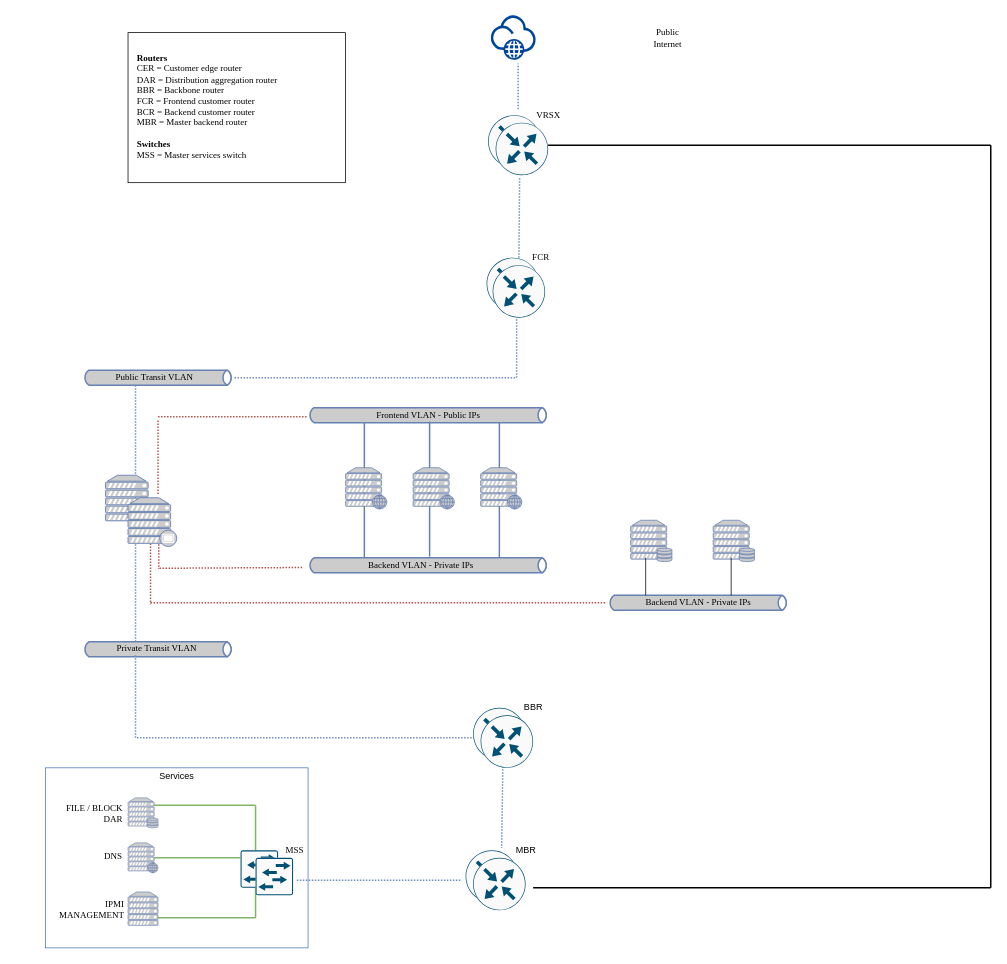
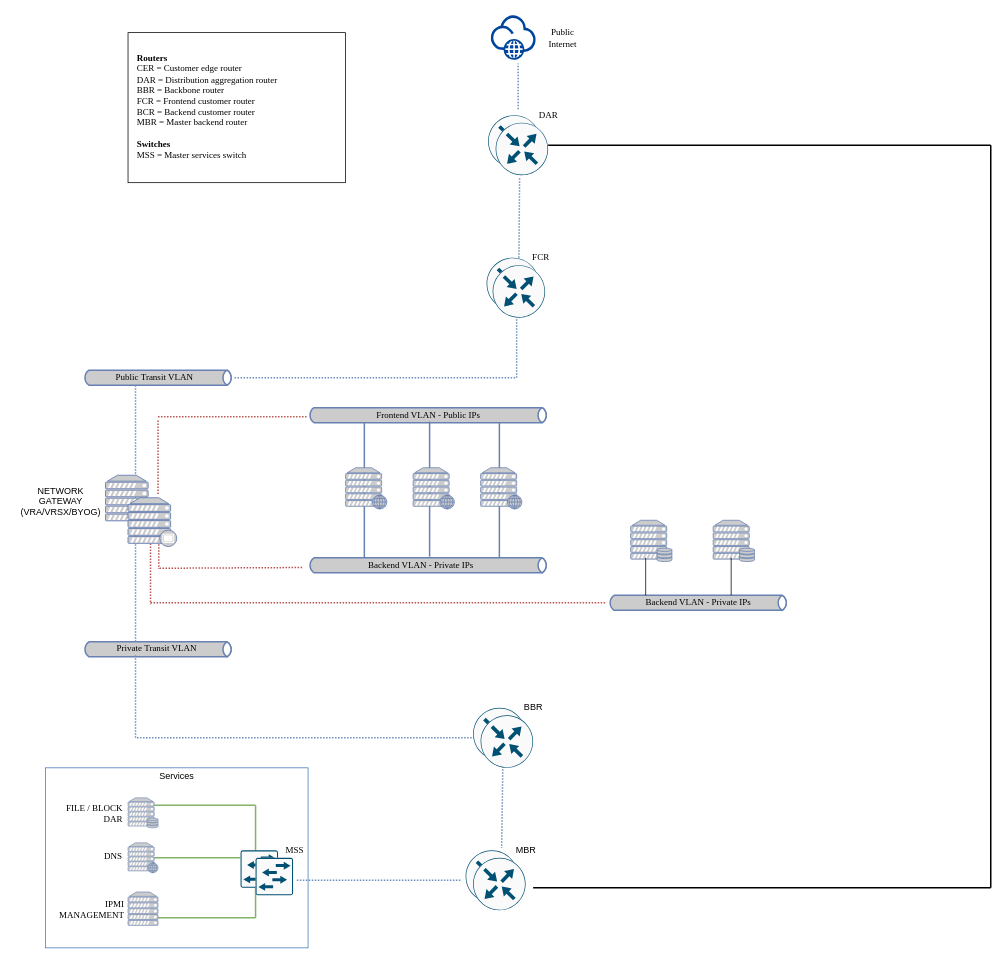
node "Public Internet": moved (667, 38) -> (562, 38)
node "VRSX": label "VRSX" -> "DAR"
node "NETWORK GATEWAY (VRA/VRSX/BYOG)": added
